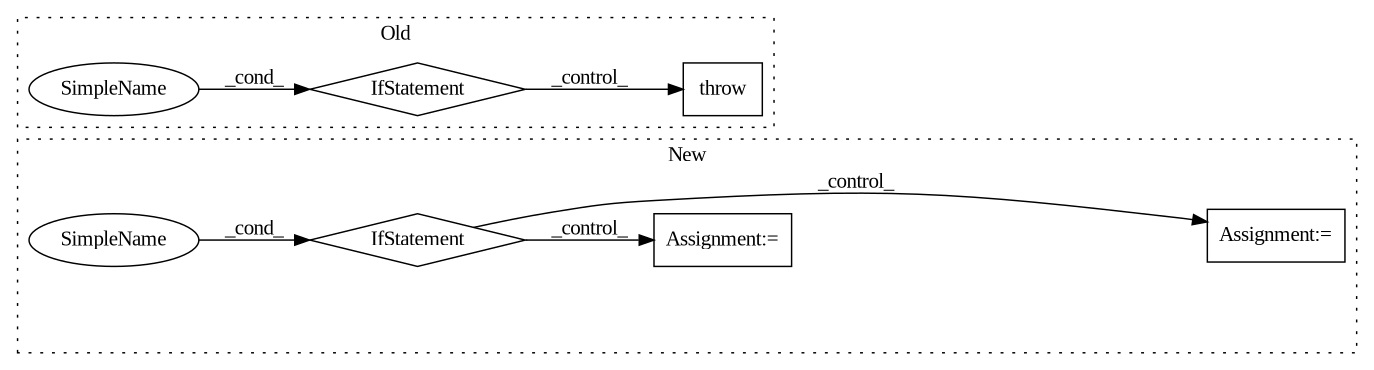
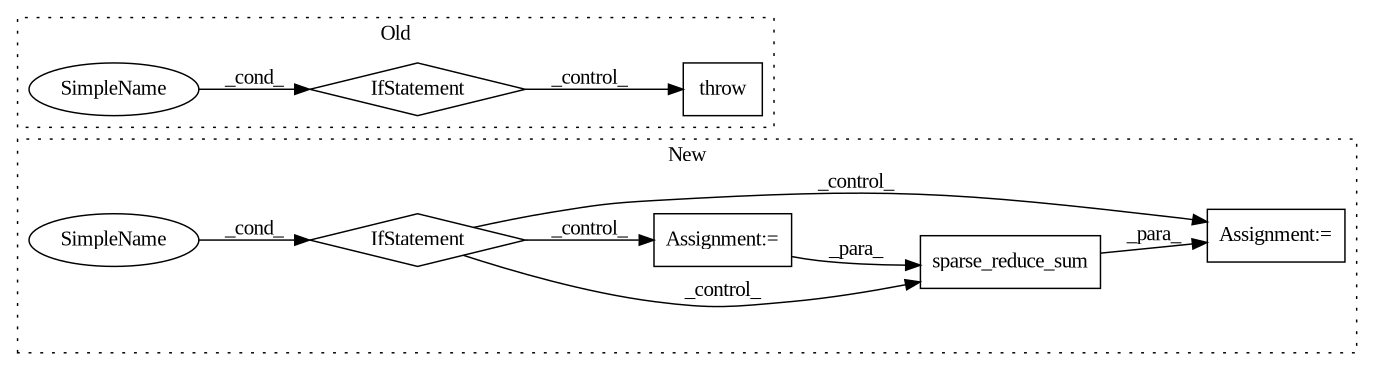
node "sparse_reduce_sum": added
